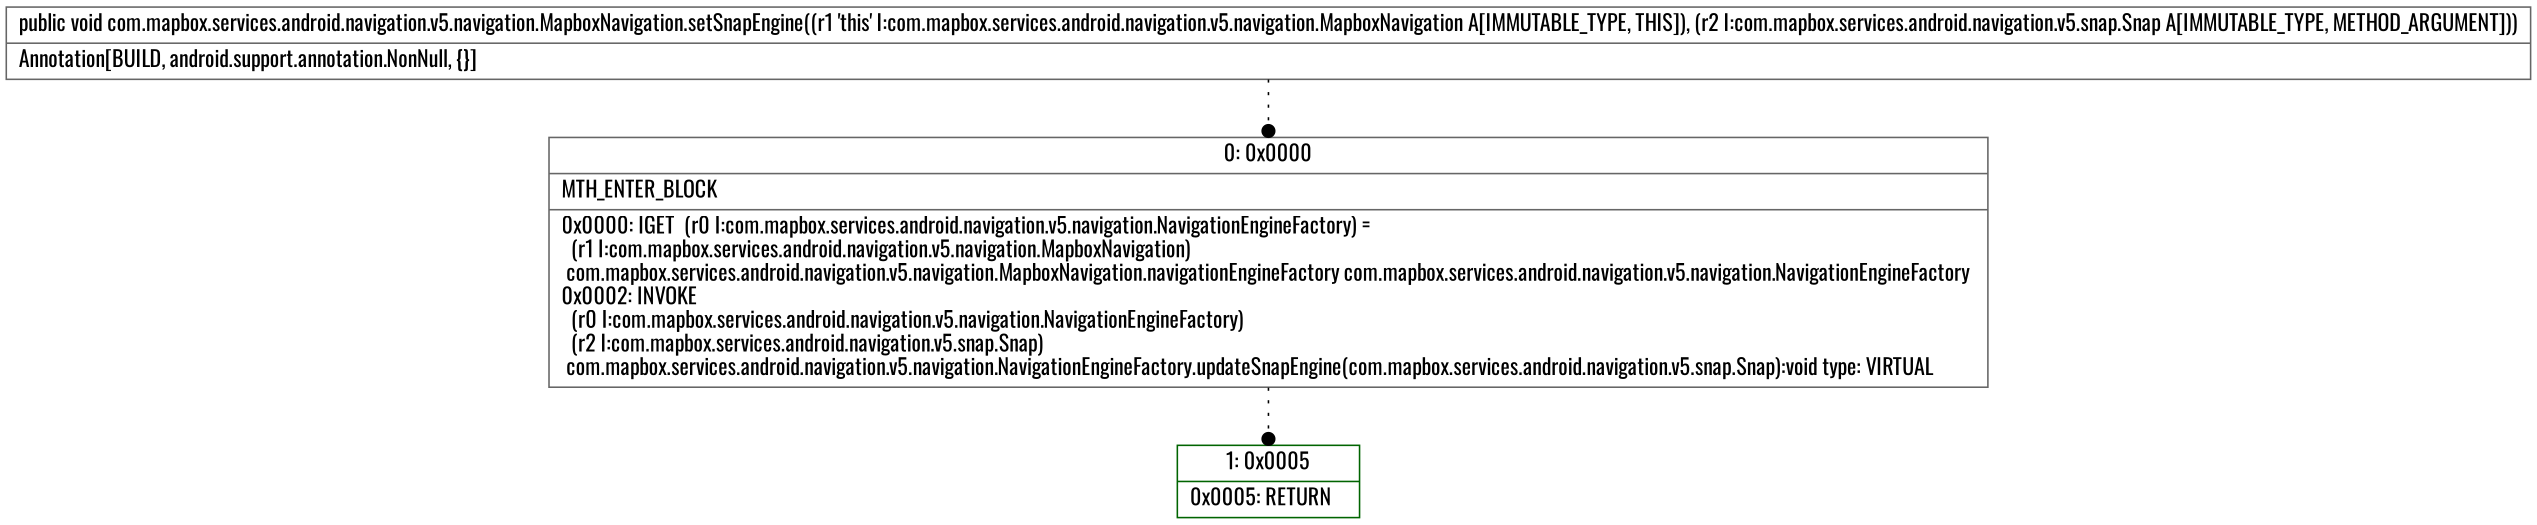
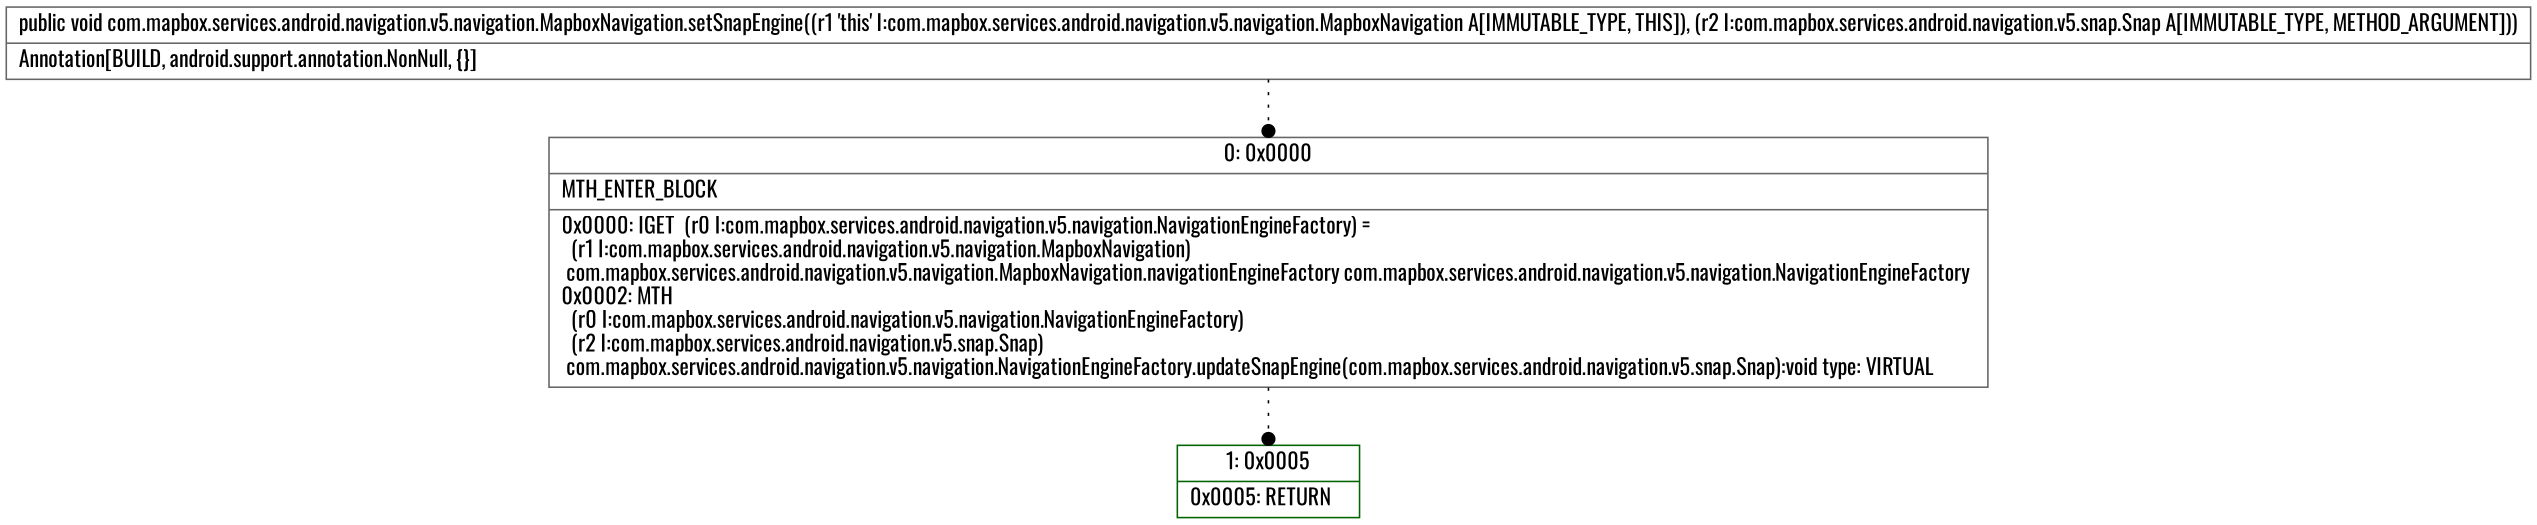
node "0: 0x0000": text "0x0002: INVOKE" -> "0x0002: MTH"
